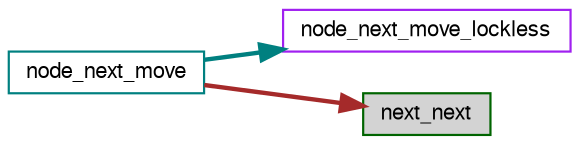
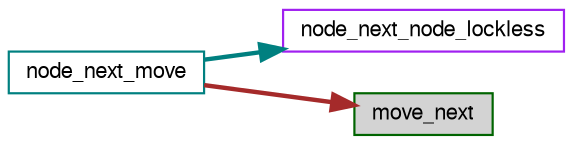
node "node_next_move_lockless": label "node_next_move_lockless" -> "node_next_node_lockless"
node "next_next": label "next_next" -> "move_next"
